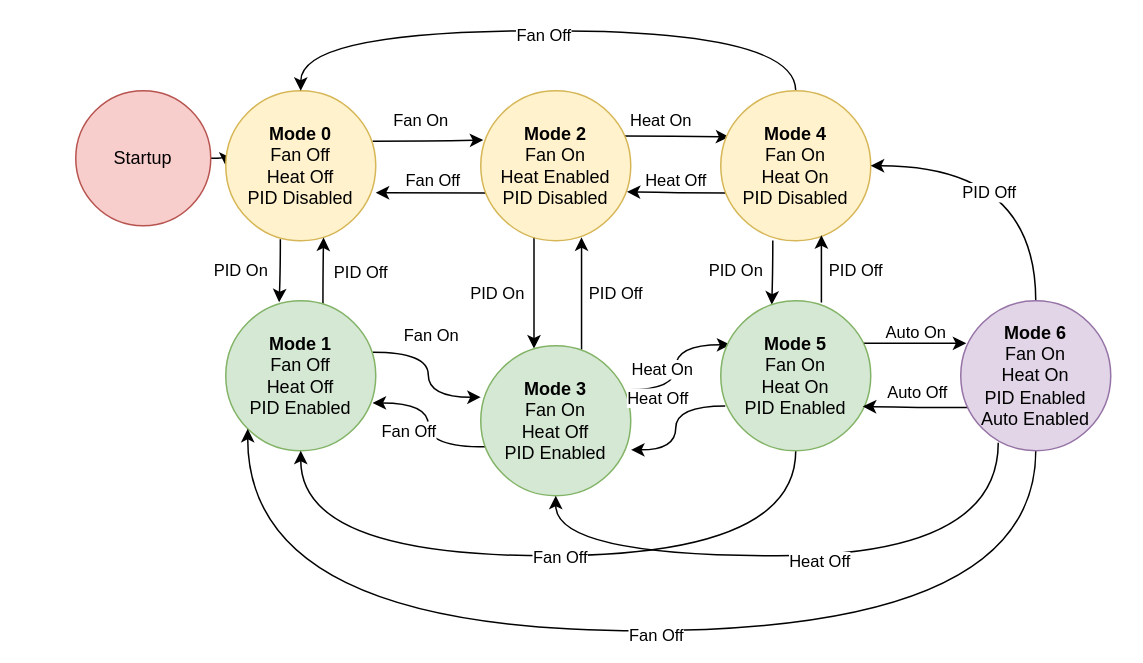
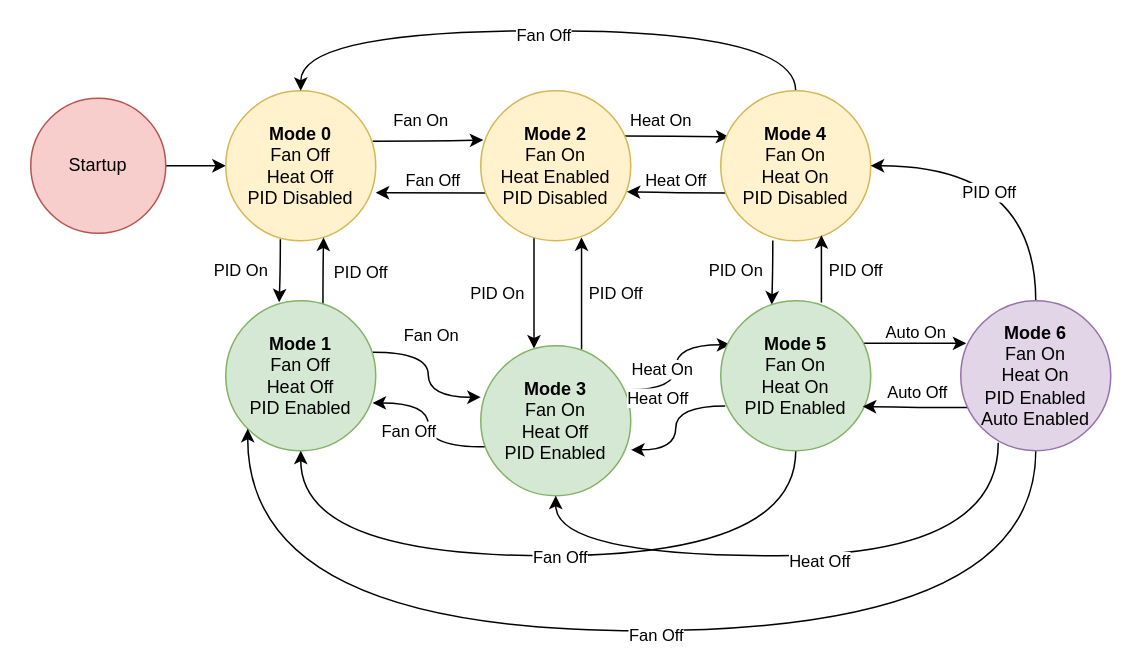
node "Startup": moved (143, 158) -> (98, 166)
